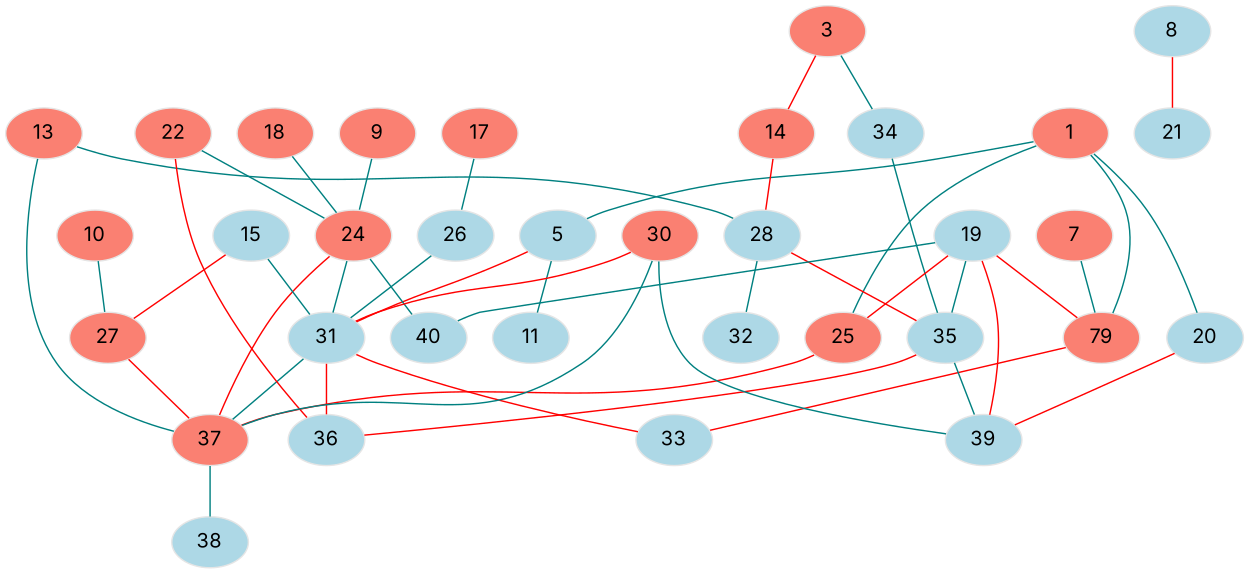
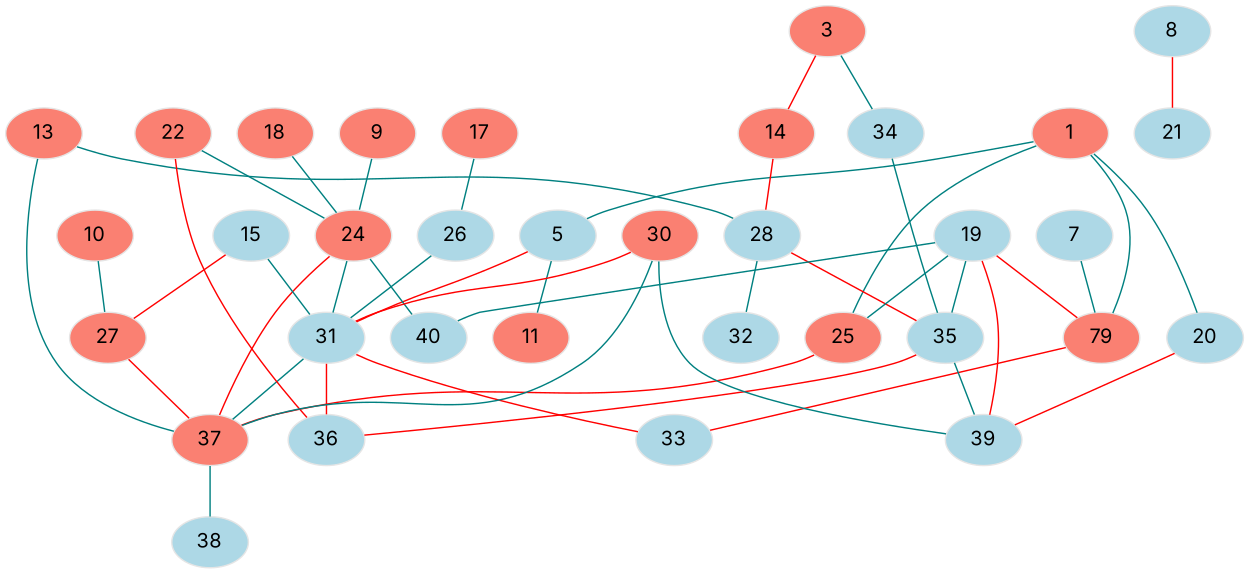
node "7": fillcolor salmon -> lightblue
edge "19" -- "25": color red -> teal
node "11": fillcolor lightblue -> salmon
